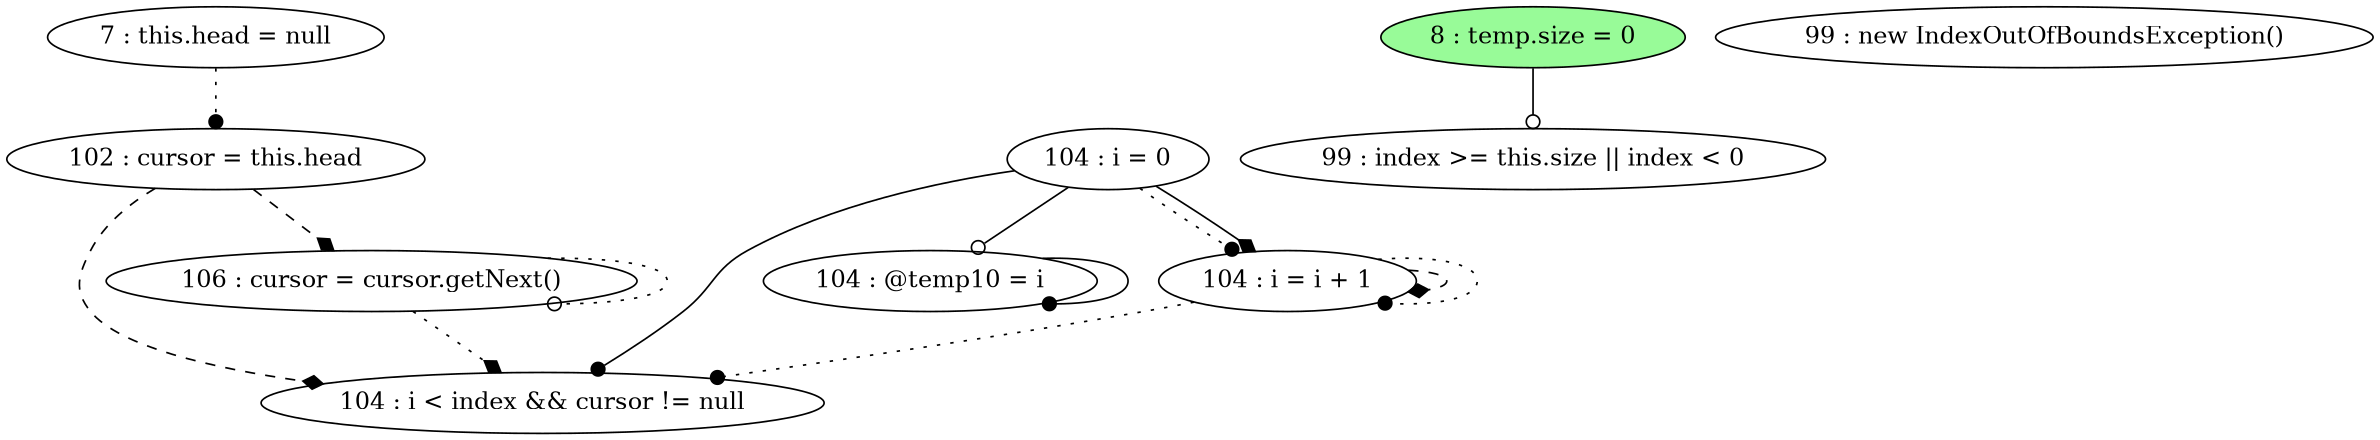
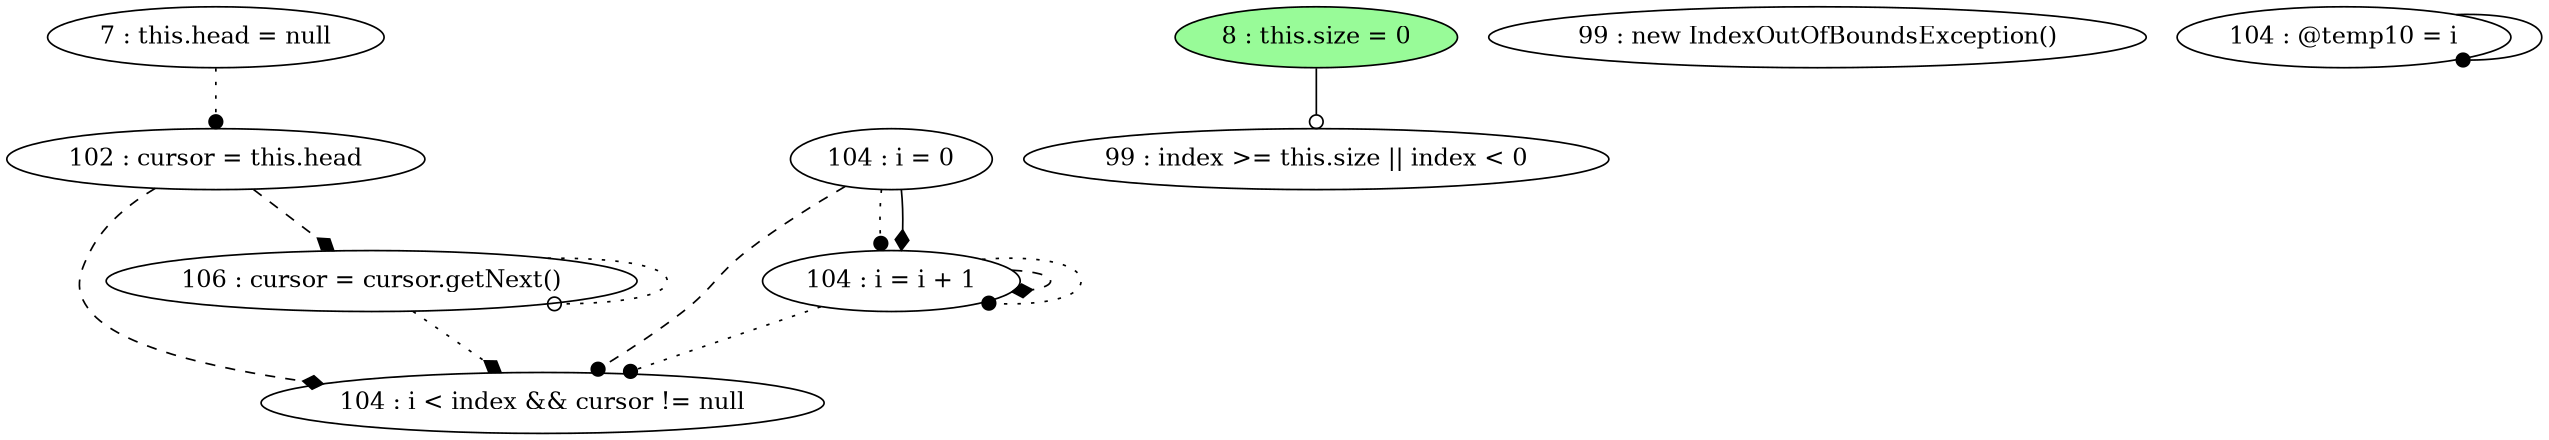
node "8 : temp.size = 0": label "8 : temp.size = 0" -> "8 : this.size = 0"
edge "104 : i = 0" -> "104 : @temp10 = i": removed
edge "104 : i = 0" -> "104 : i < index && cursor != null": style solid -> dashed
